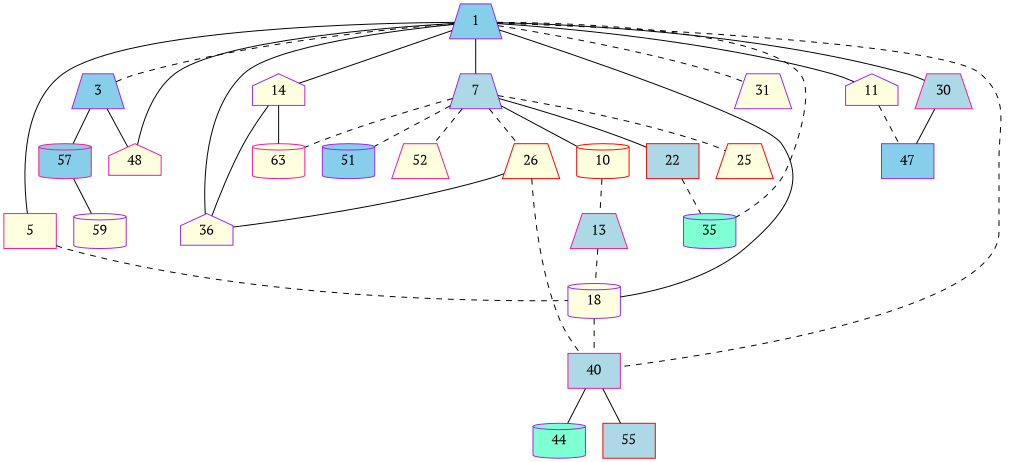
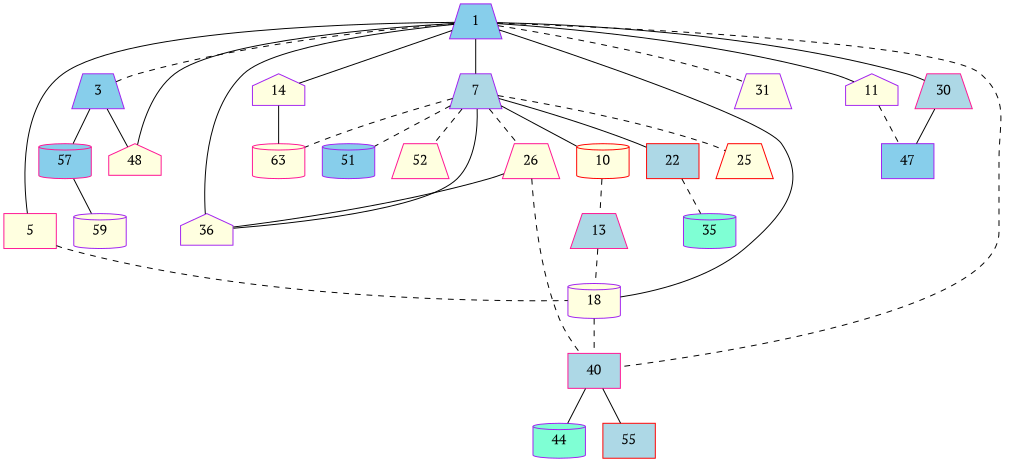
edge "1" -- "35": removed
edge "14" -- "36": now "7" -- "36"
node "26": color red -> deeppink
